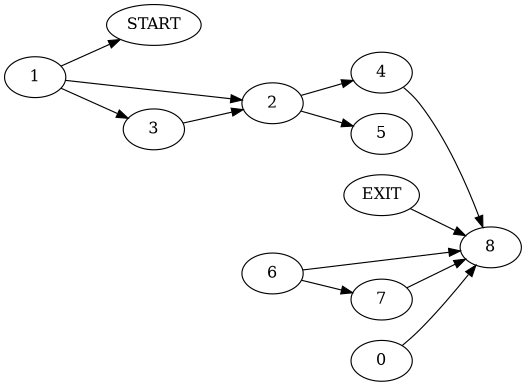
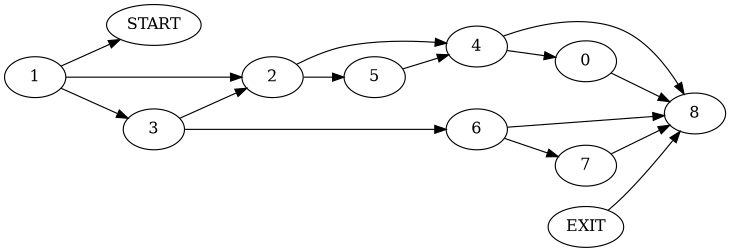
edge "4" -> "0": added
edge "5" -> "4": added
edge "3" -> "6": added
